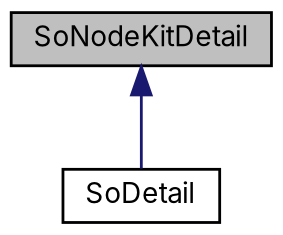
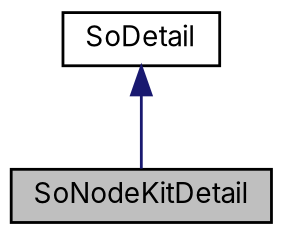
edge "SoDetail" -> "SoNodeKitDetail": reversed
